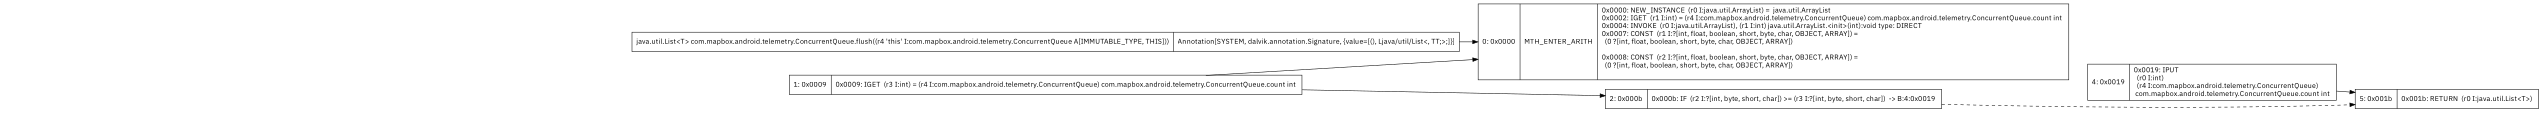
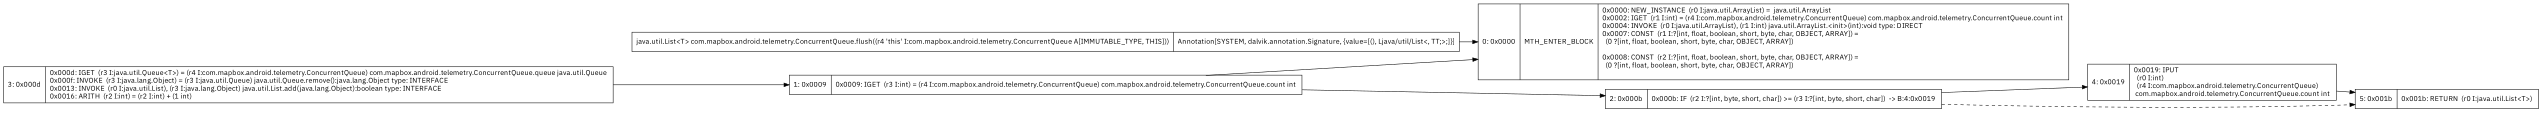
node "0: 0x0000": text "MTH_ENTER_ARITH" -> "MTH_ENTER_BLOCK"
node "3: 0x000d": added
edge "2: 0x000b" -> "4: 0x0019": added
